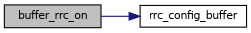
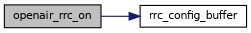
node "buffer_rrc_on": label "buffer_rrc_on" -> "openair_rrc_on"
